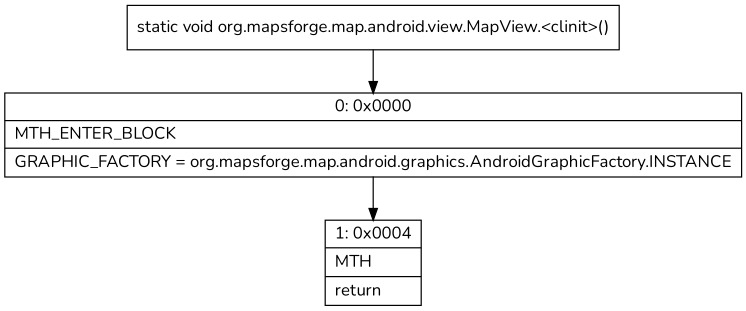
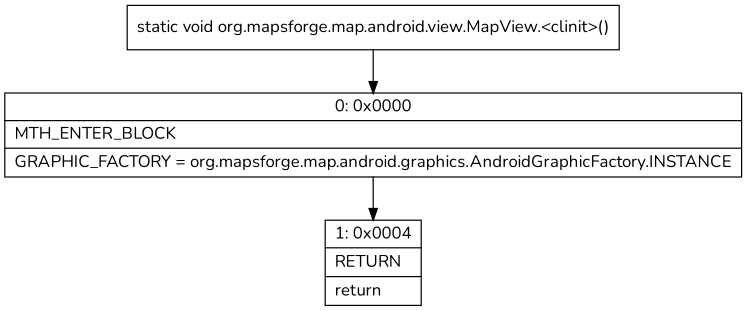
node "1: 0x0004": text "MTH" -> "RETURN"
